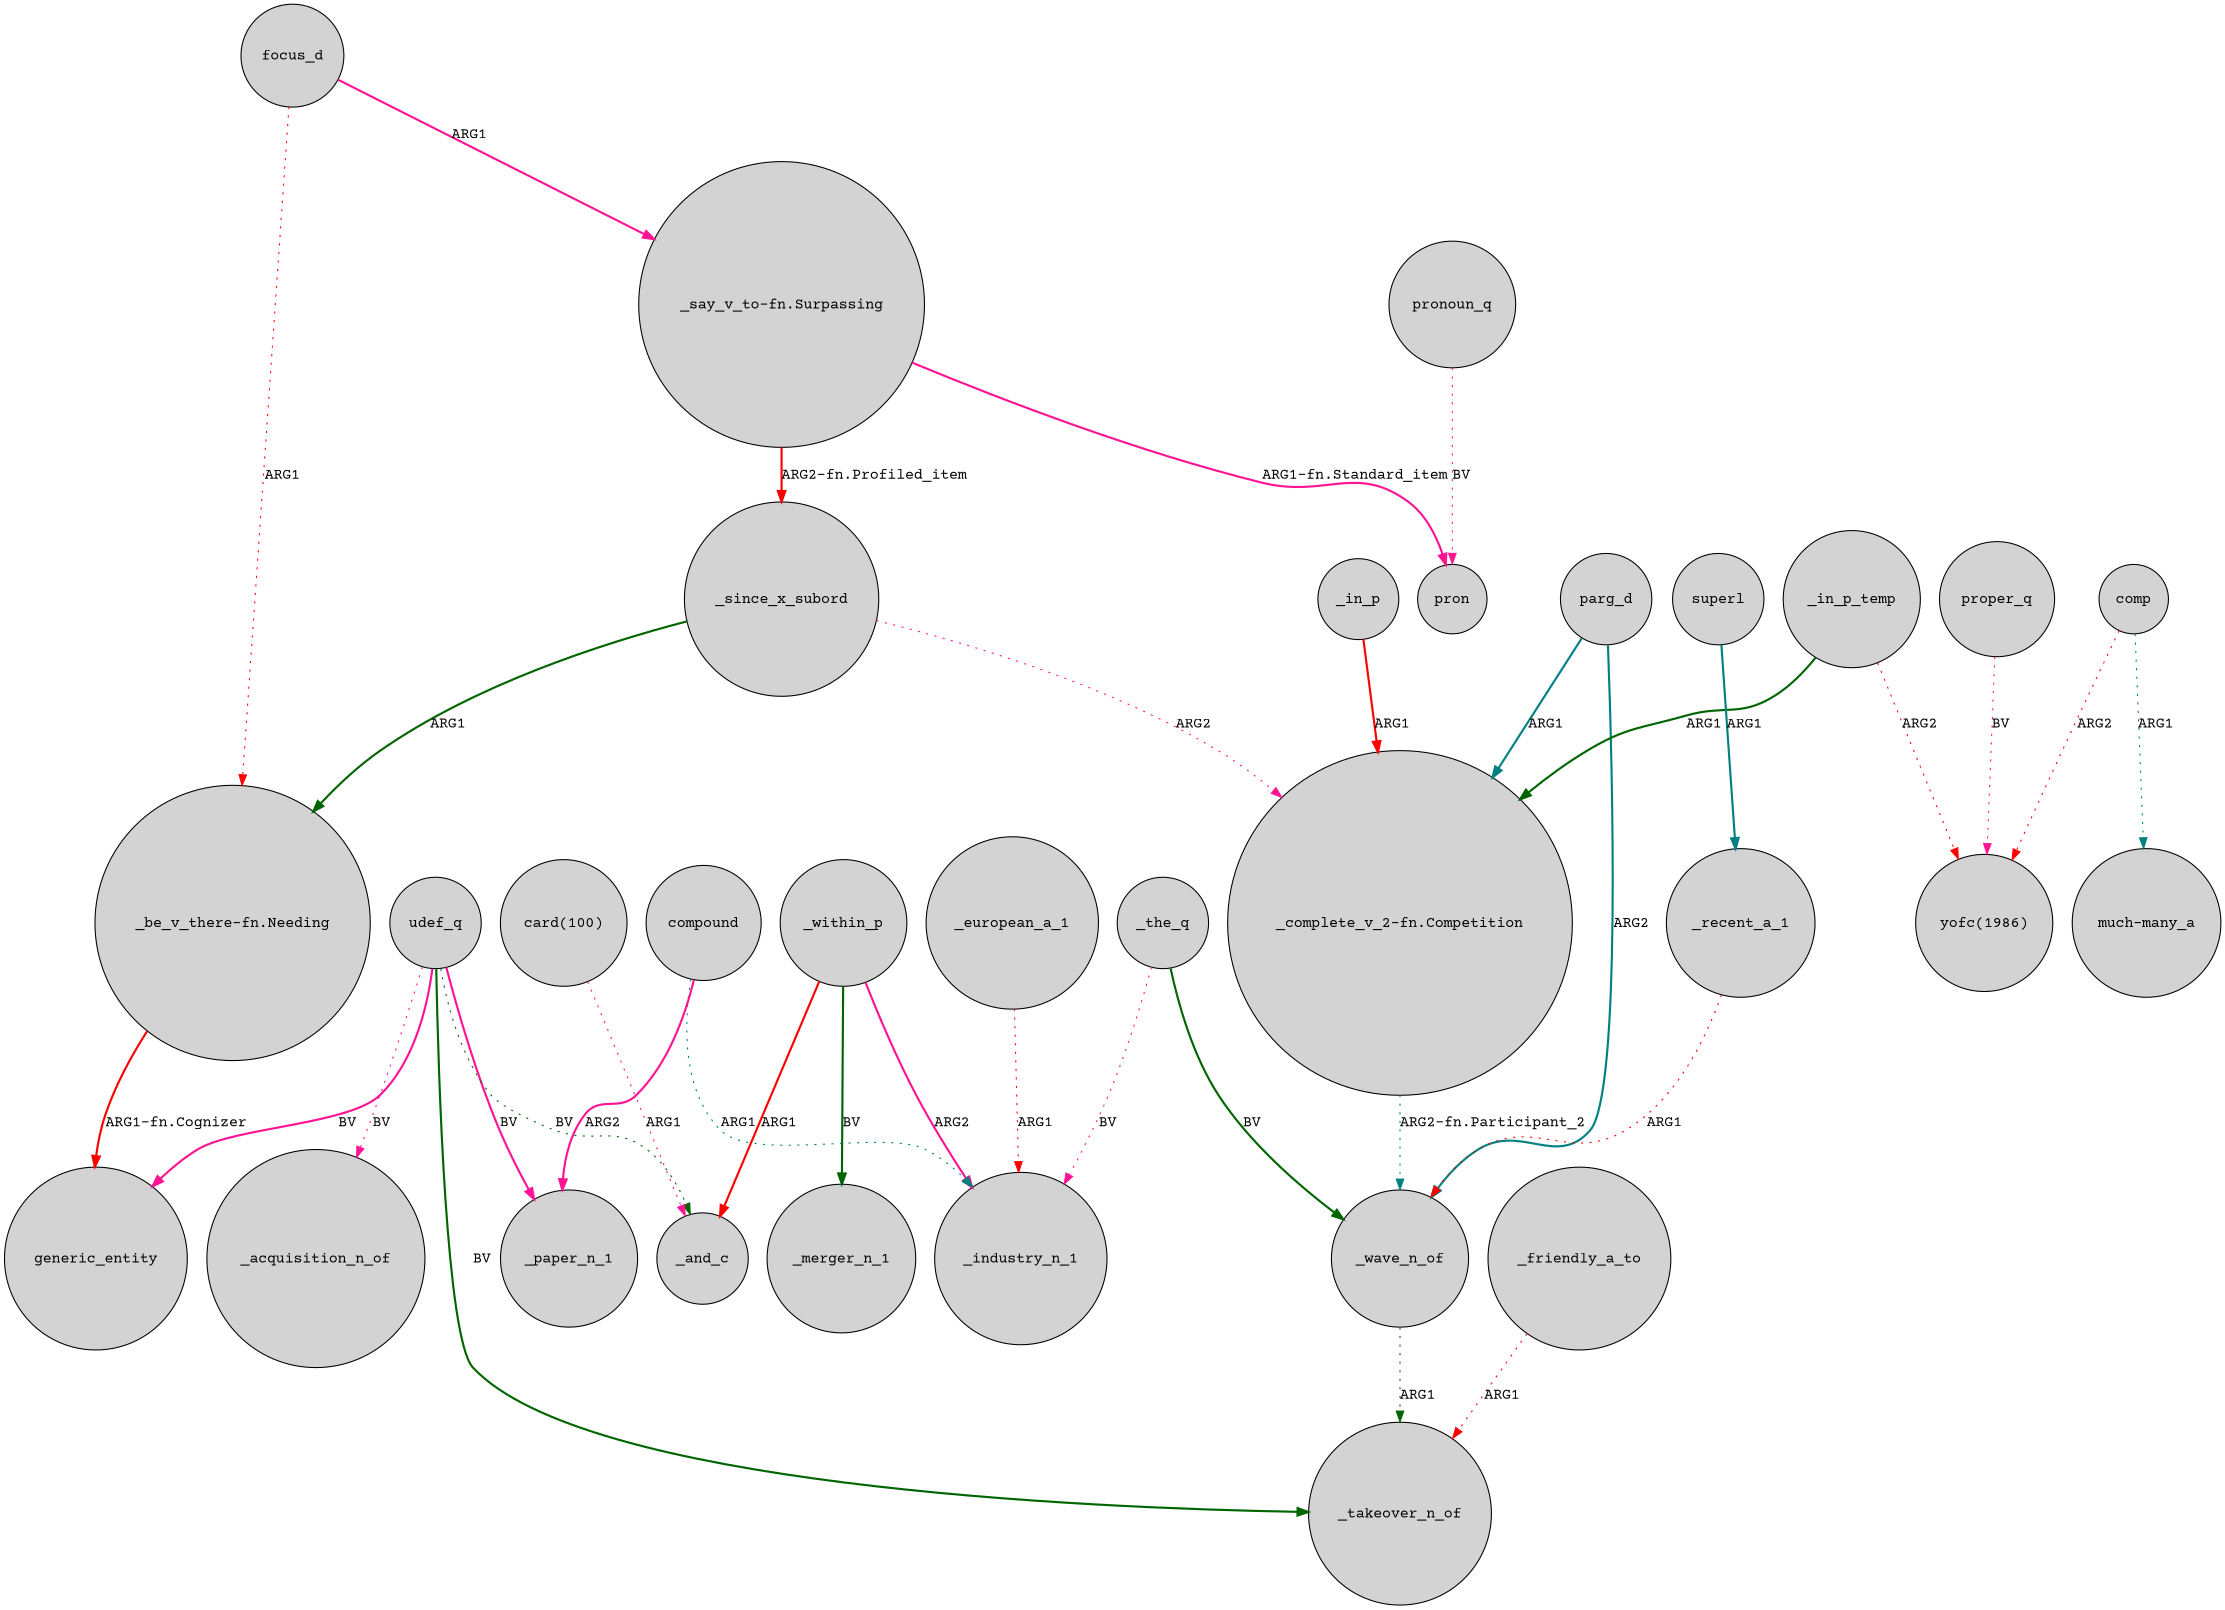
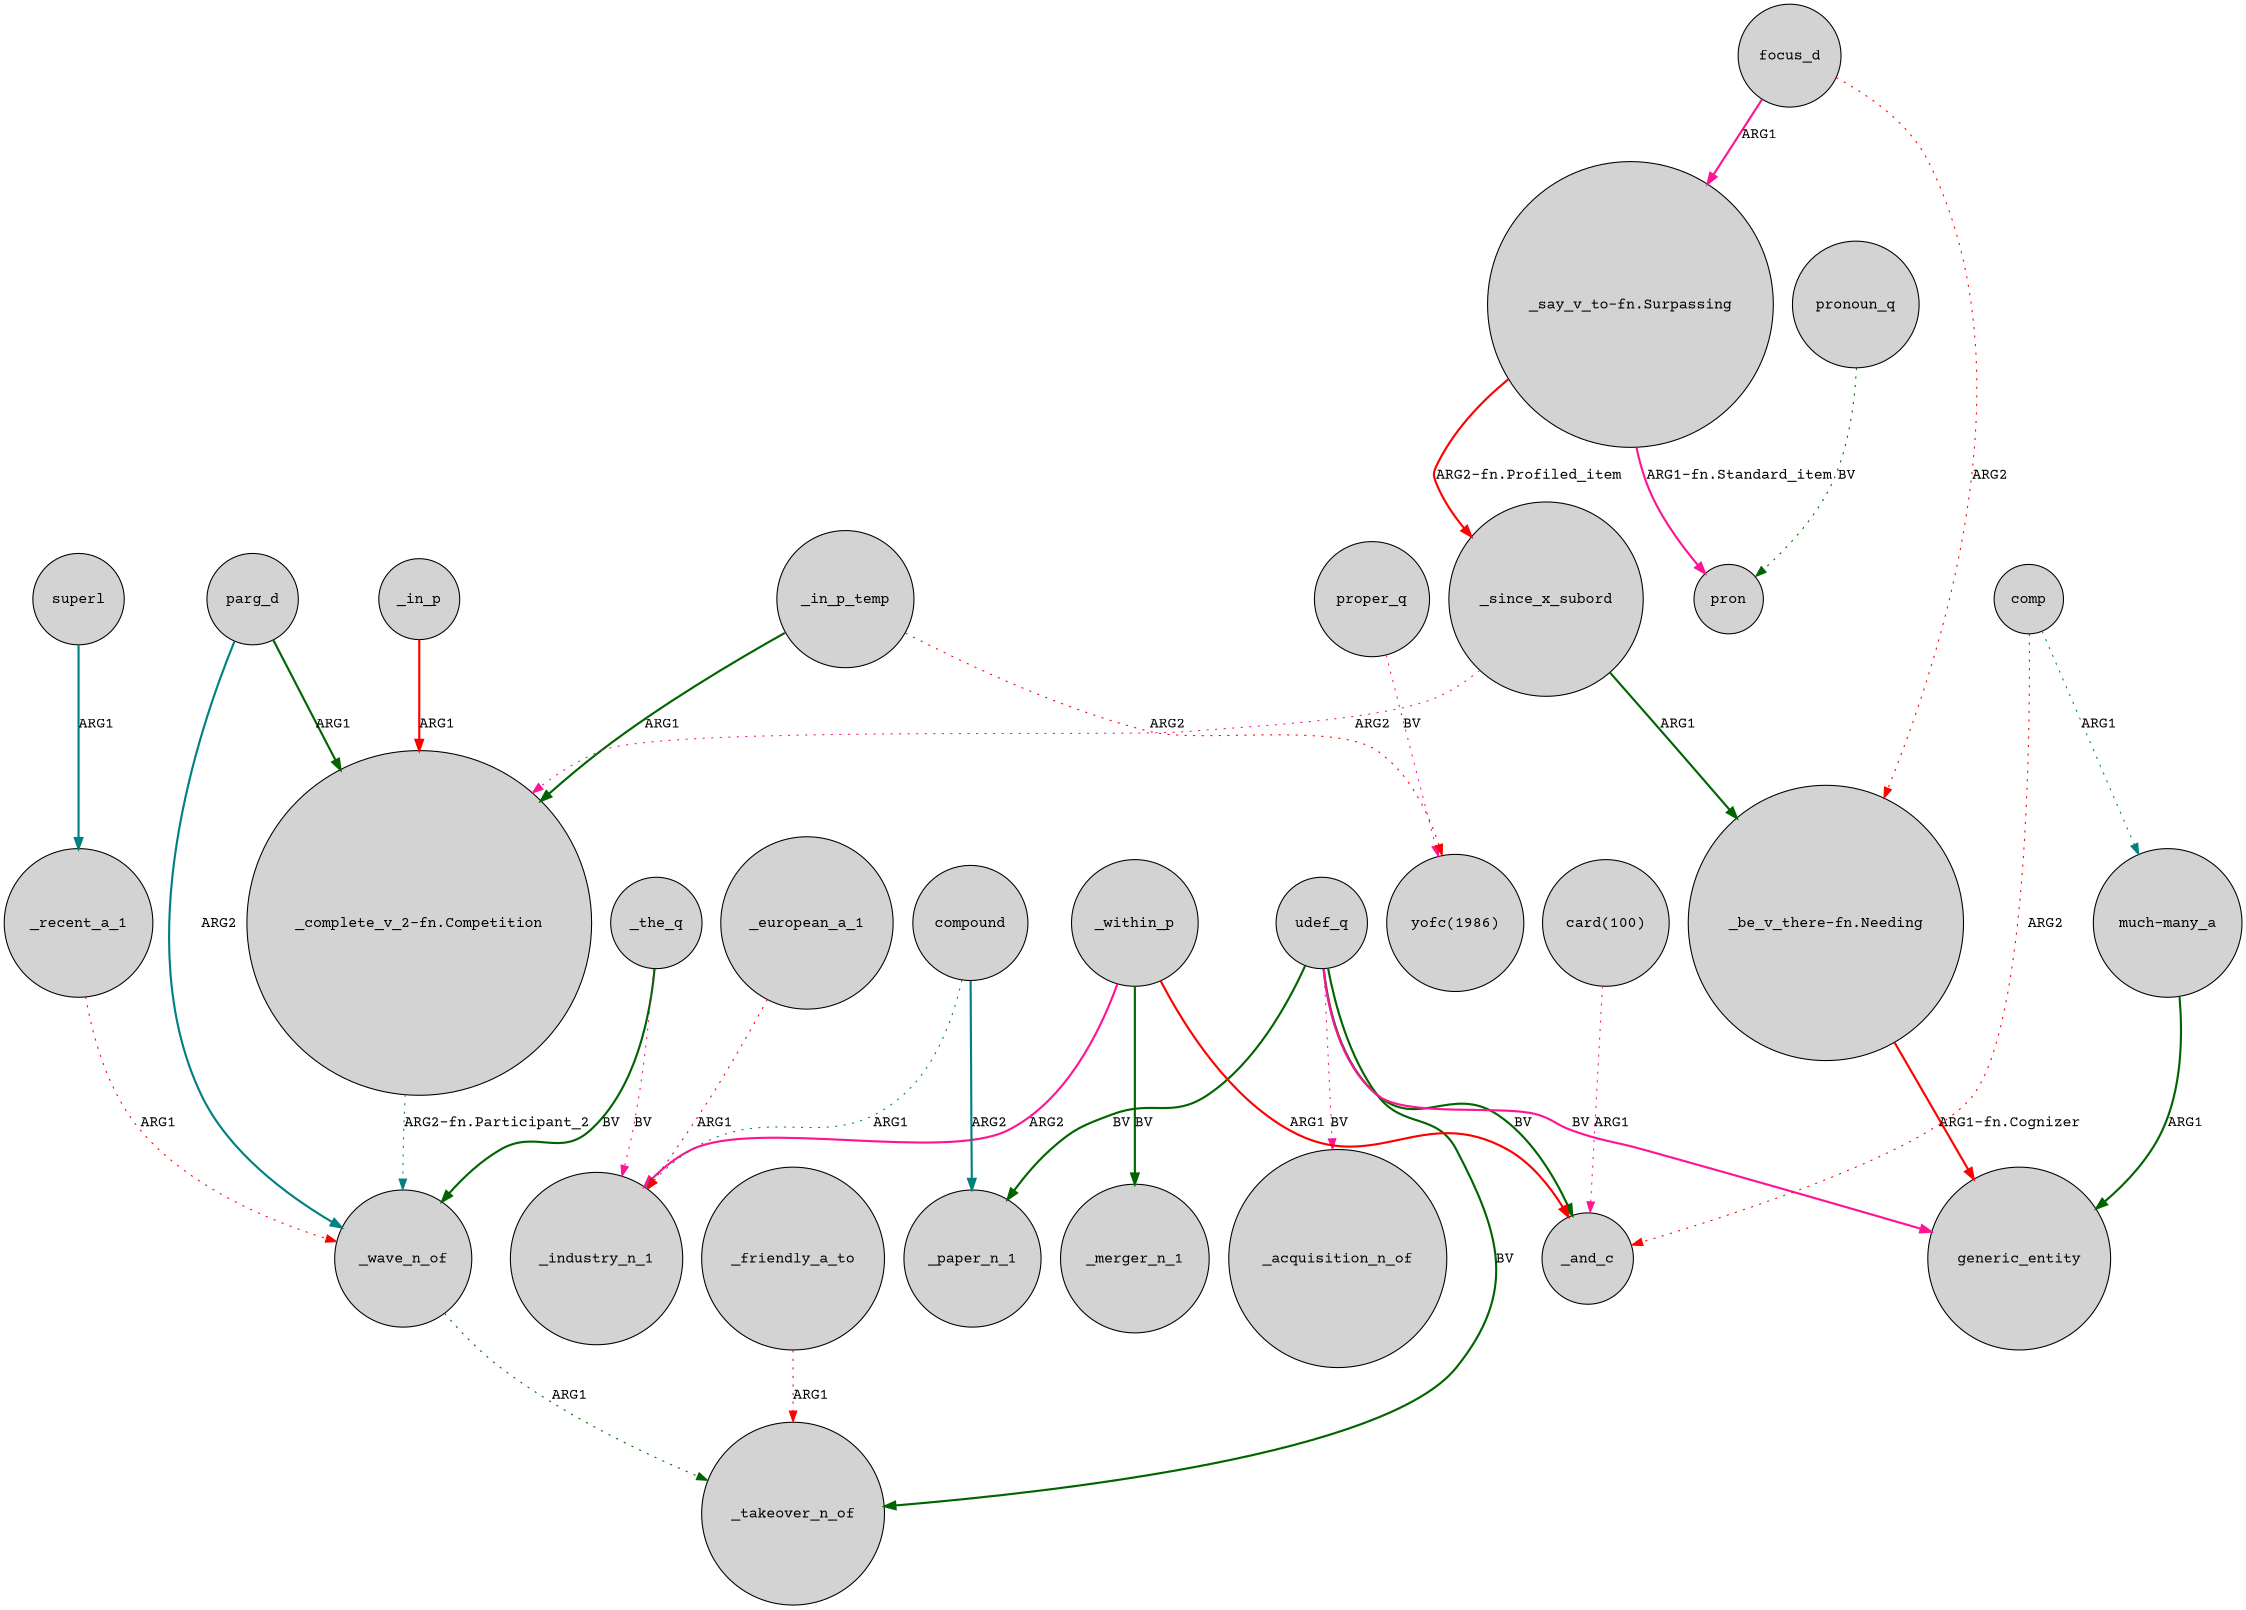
edge "pronoun_q" -> "pron": color deeppink -> darkgreen
edge "focus_d" -> "_be_v_there-fn.Needing": label "ARG1" -> "ARG2"
edge "parg_d" -> "_complete_v_2-fn.Competition": color teal -> darkgreen
edge "comp" -> "yofc(1986)": now "comp" -> "_and_c"
edge "compound" -> "_paper_n_1": color deeppink -> teal
edge "udef_q" -> "_paper_n_1": color deeppink -> darkgreen
edge "much-many_a" -> "generic_entity": added, label "ARG1"
edge "udef_q" -> "_and_c": style dotted -> bold
